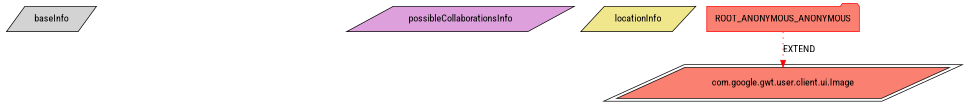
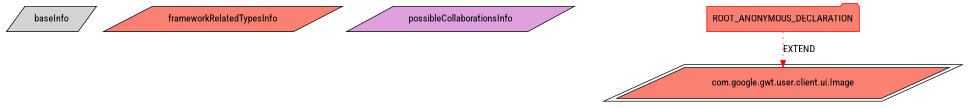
node "frameworkRelatedTypesInfo": added
node "locationInfo": removed
node "ROOT_ANONYMOUS_ANONYMOUS": label "ROOT_ANONYMOUS_ANONYMOUS" -> "ROOT_ANONYMOUS_DECLARATION"
